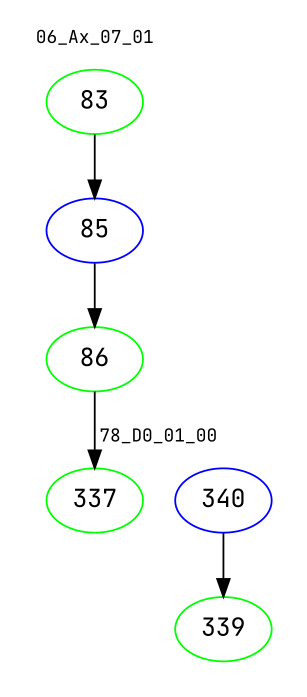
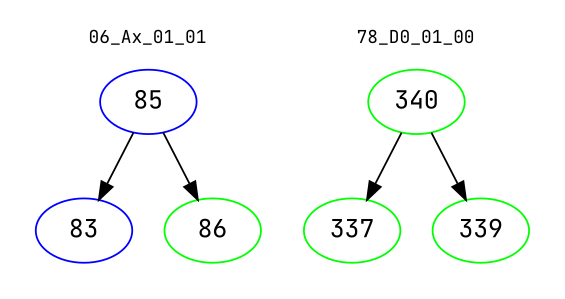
cluster "06_Ax_07_01": label "06_Ax_07_01" -> "06_Ax_01_01"
node "83": color green -> blue
edge "83" -> "85": reversed
edge "86" -> "337": now "340" -> "337"
node "340": color blue -> green
